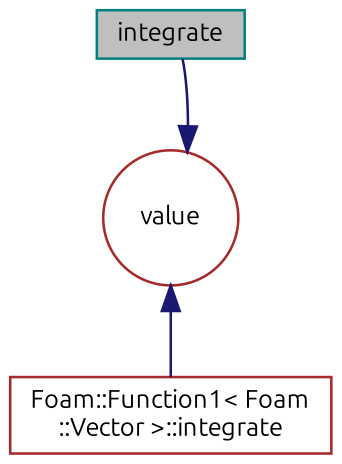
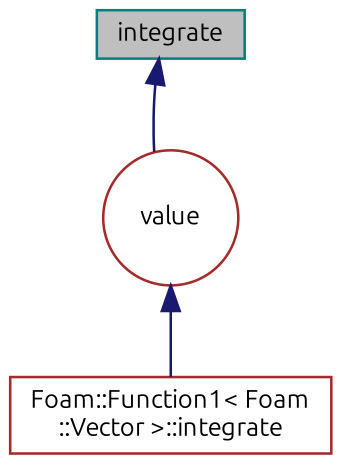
edge "integrate" -> "value": reversed
